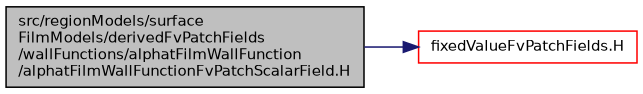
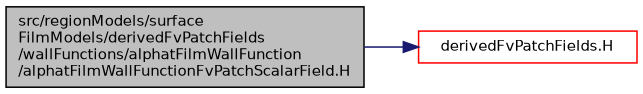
node "fixedValueFvPatchFields.H": label "fixedValueFvPatchFields.H" -> "derivedFvPatchFields.H"
